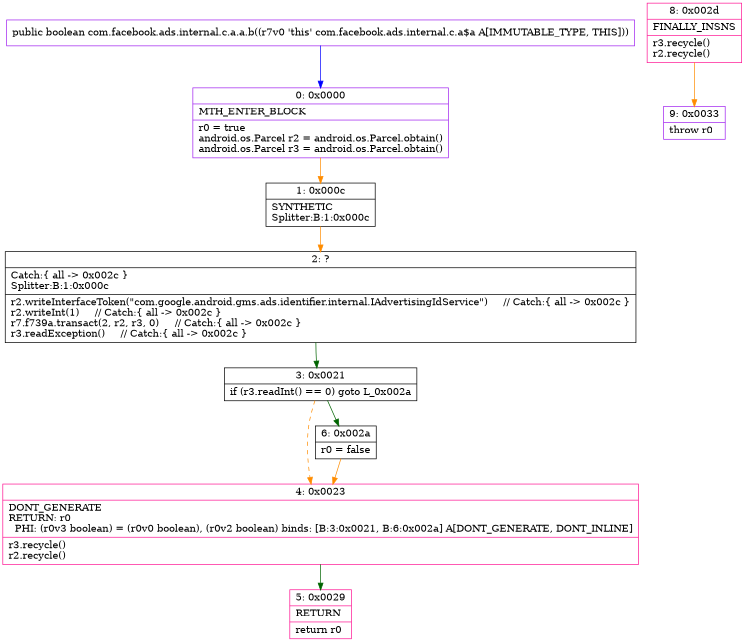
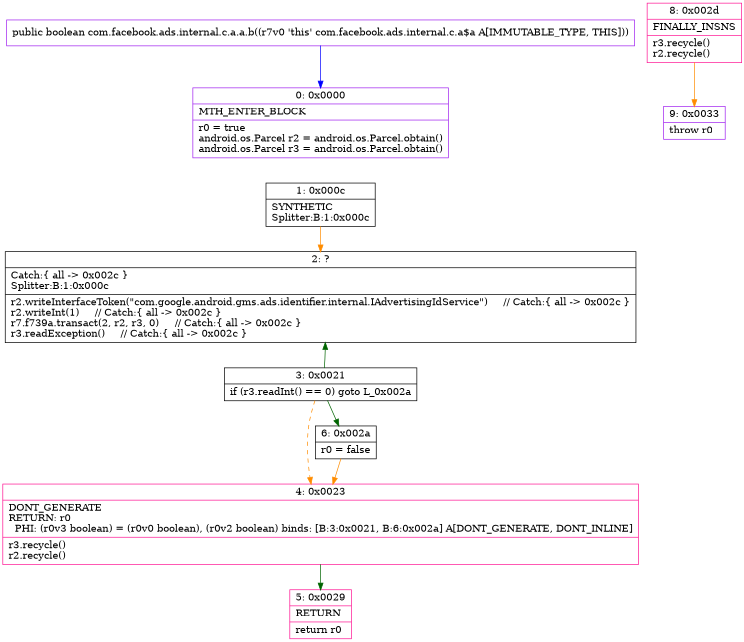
edge "0: 0x0000" -> "1: 0x000c": removed
edge "2: ?" -> "3: 0x0021": reversed
